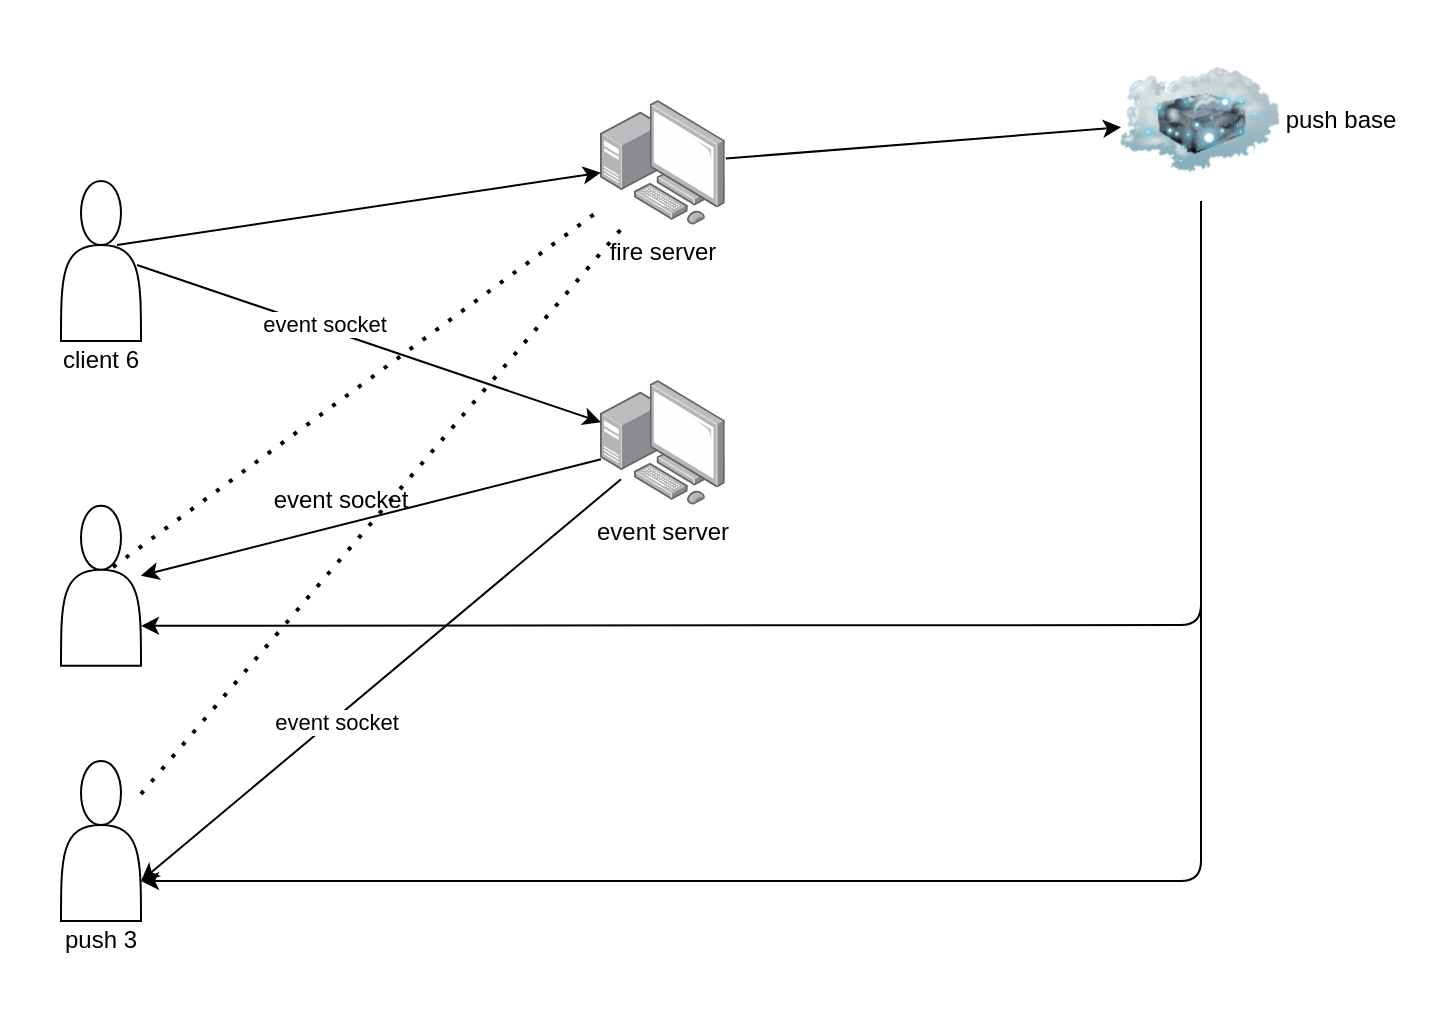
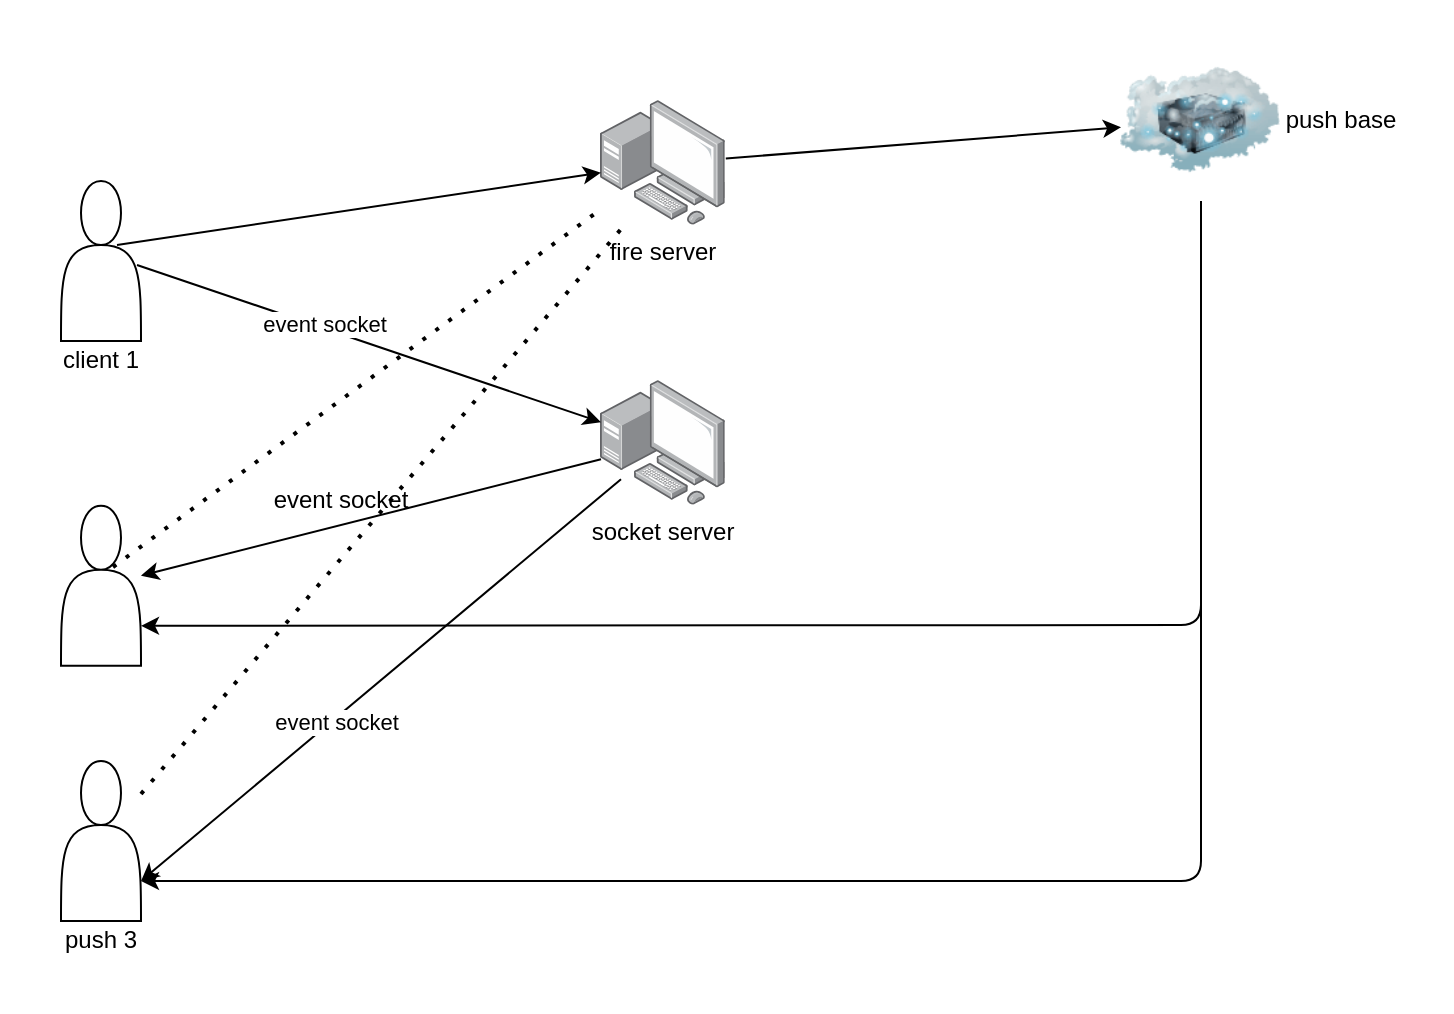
node "client 6": label "client 6" -> "client 1"
node "event server": label "event server" -> "socket server"
